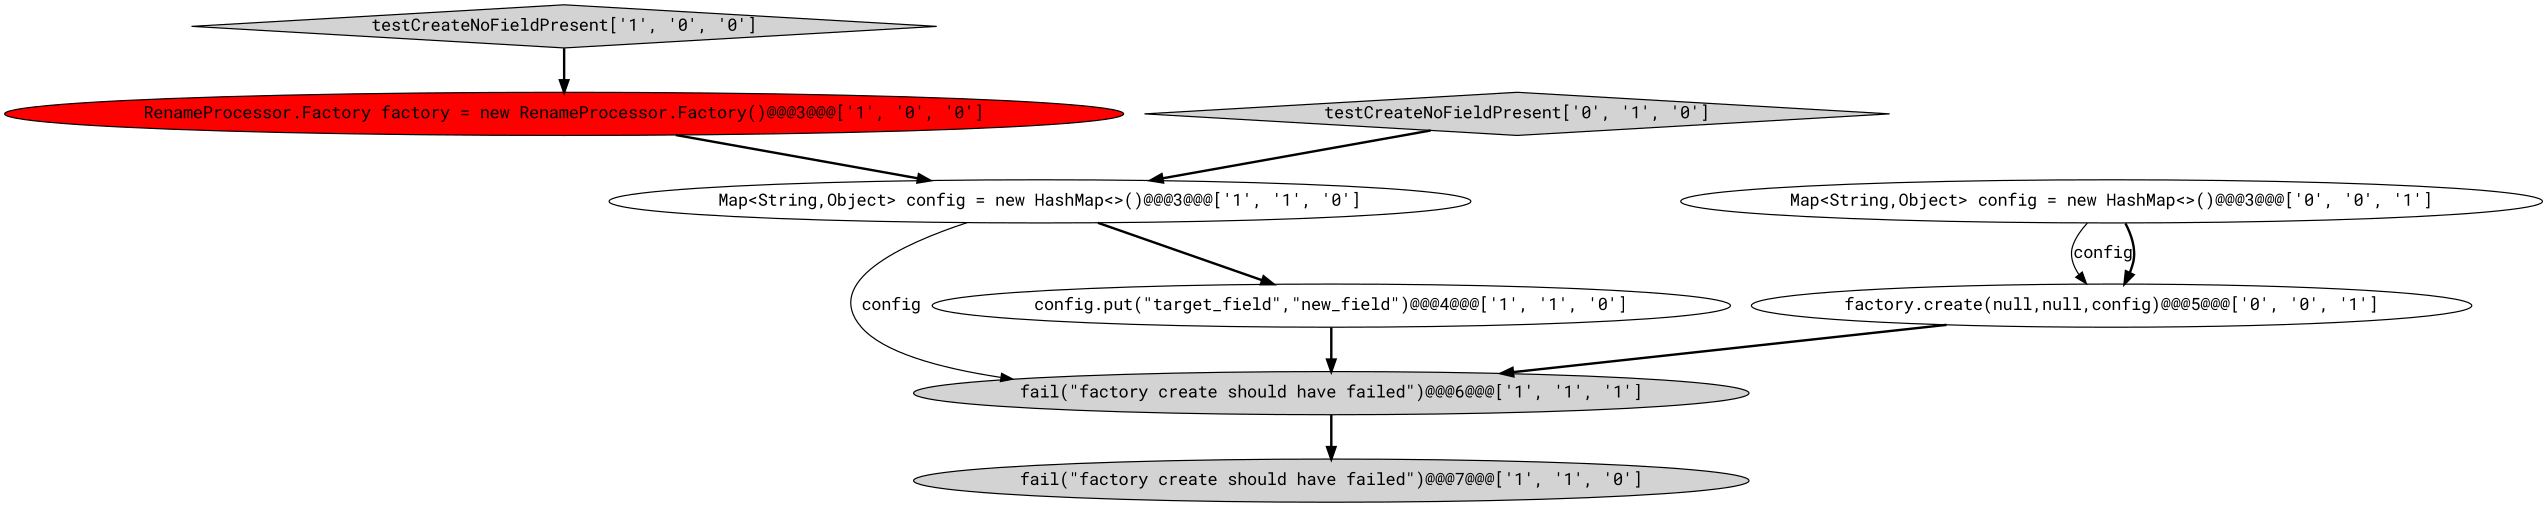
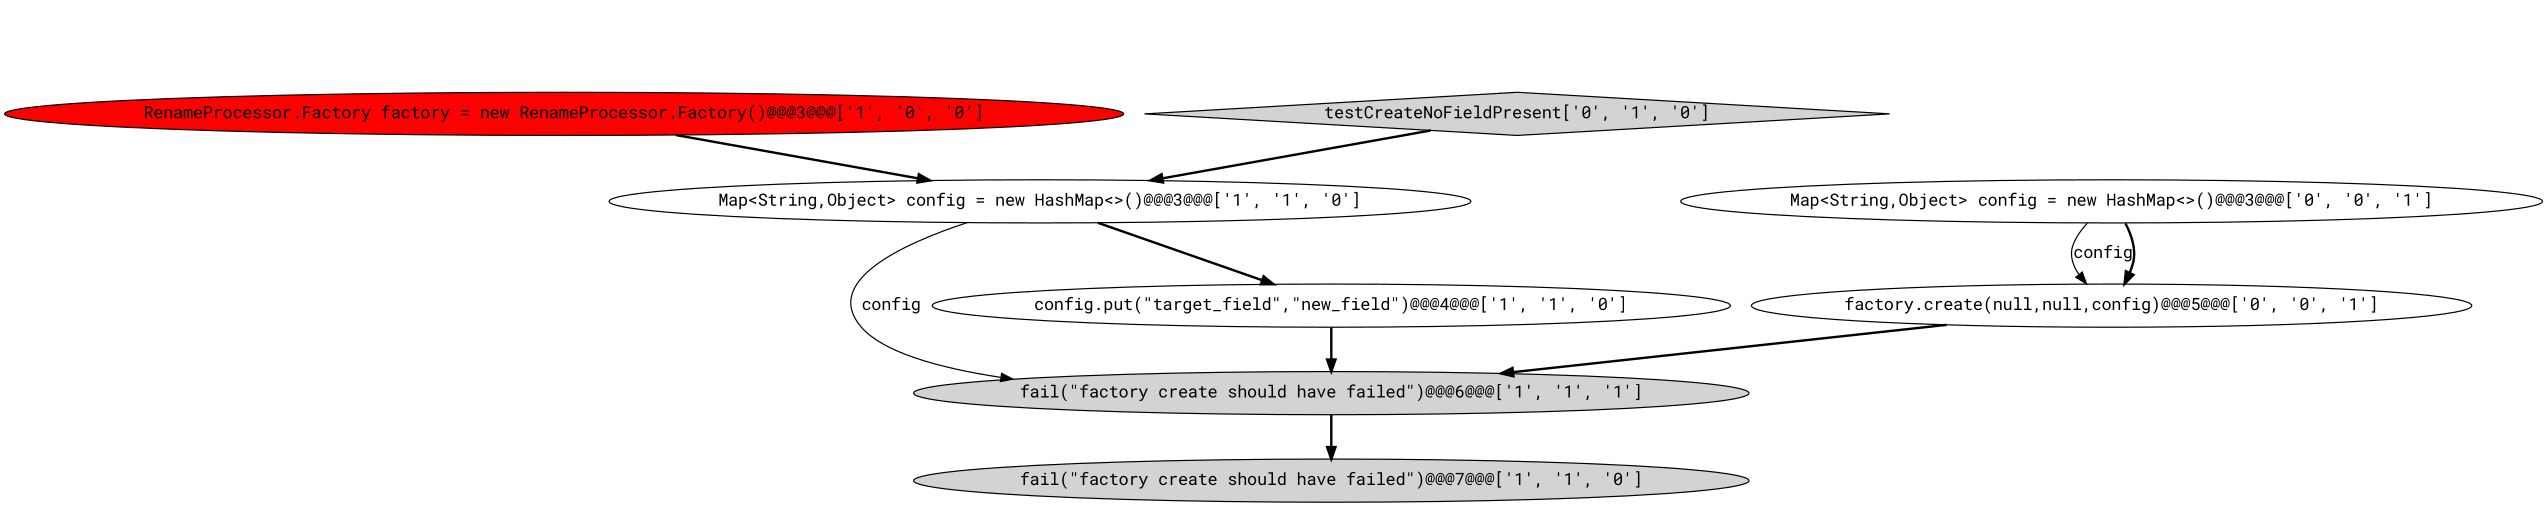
node "testCreateNoFieldPresent['1', '0', '0']": removed
